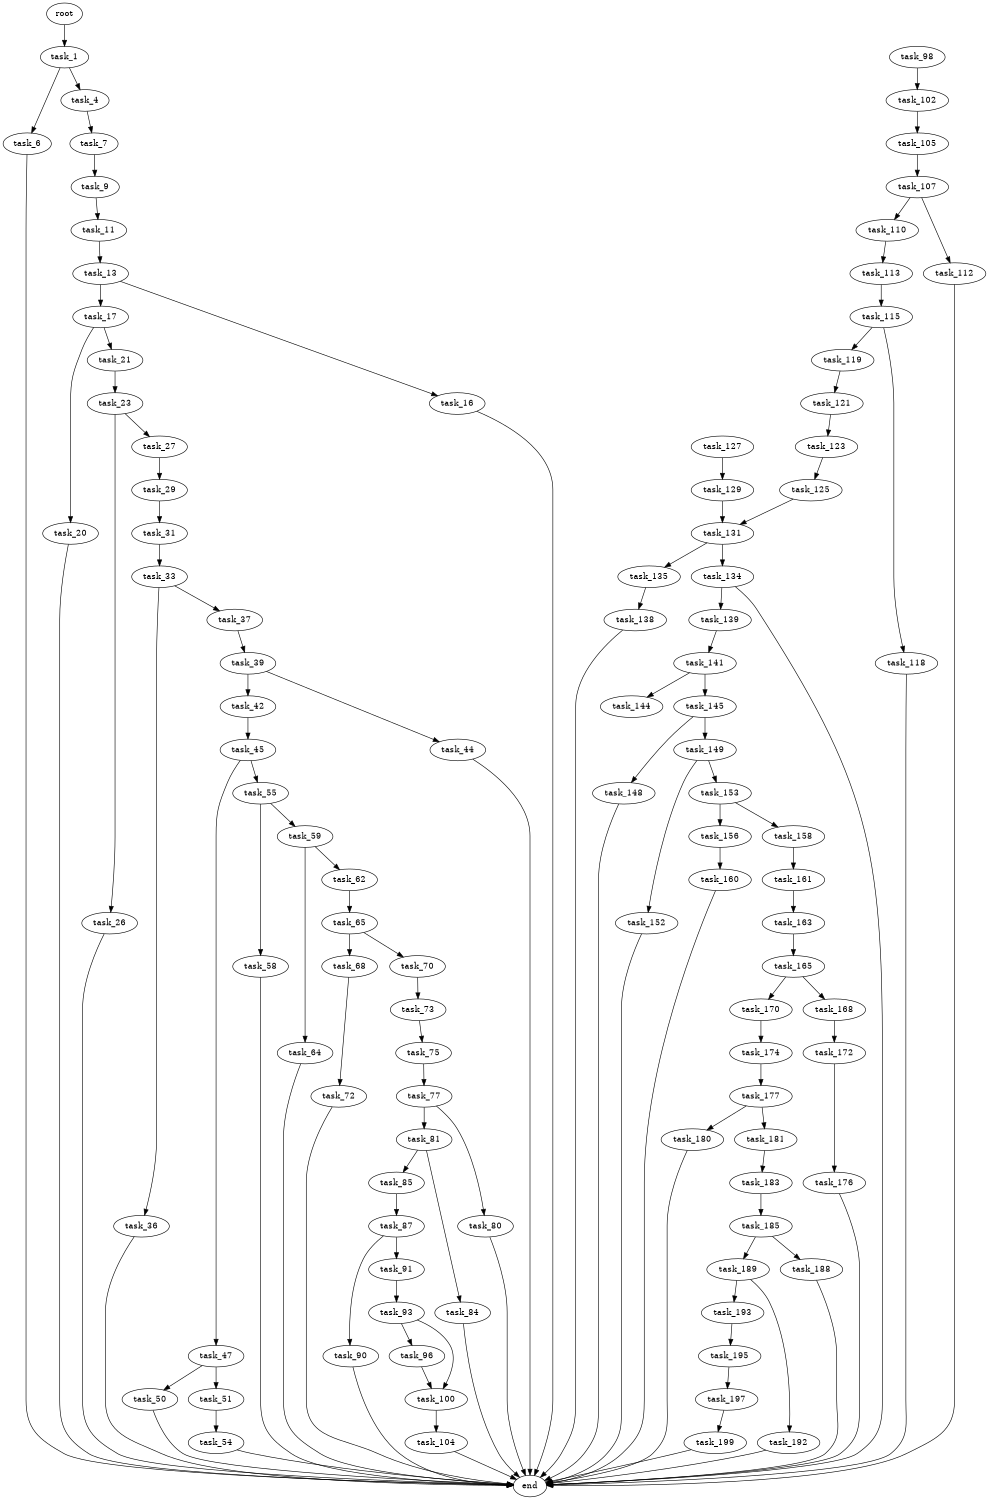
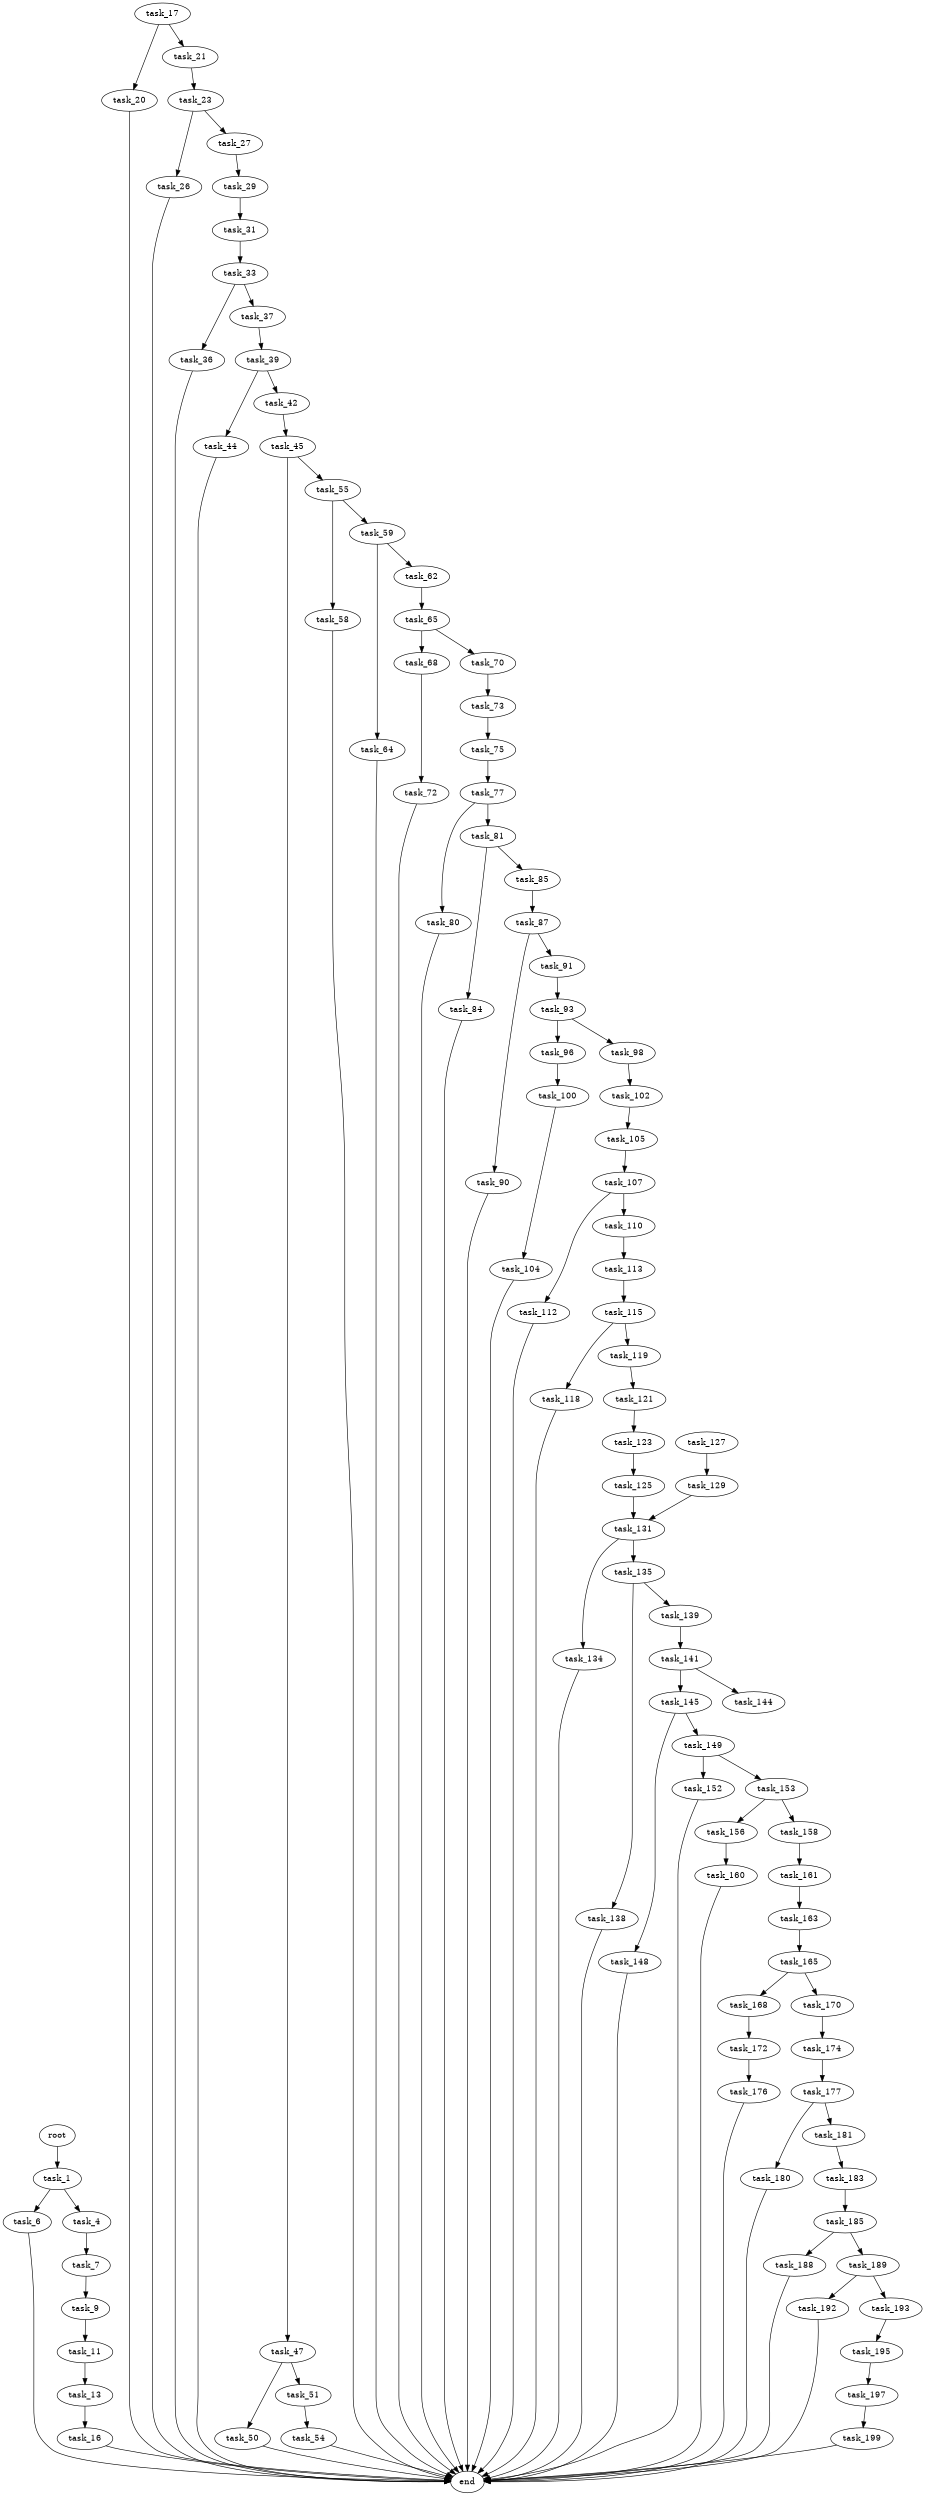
edge "task_13" -> "task_17": removed
edge "task_134" -> "task_139": now "task_135" -> "task_139"
edge "task_93" -> "task_100": now "task_93" -> "task_98"
